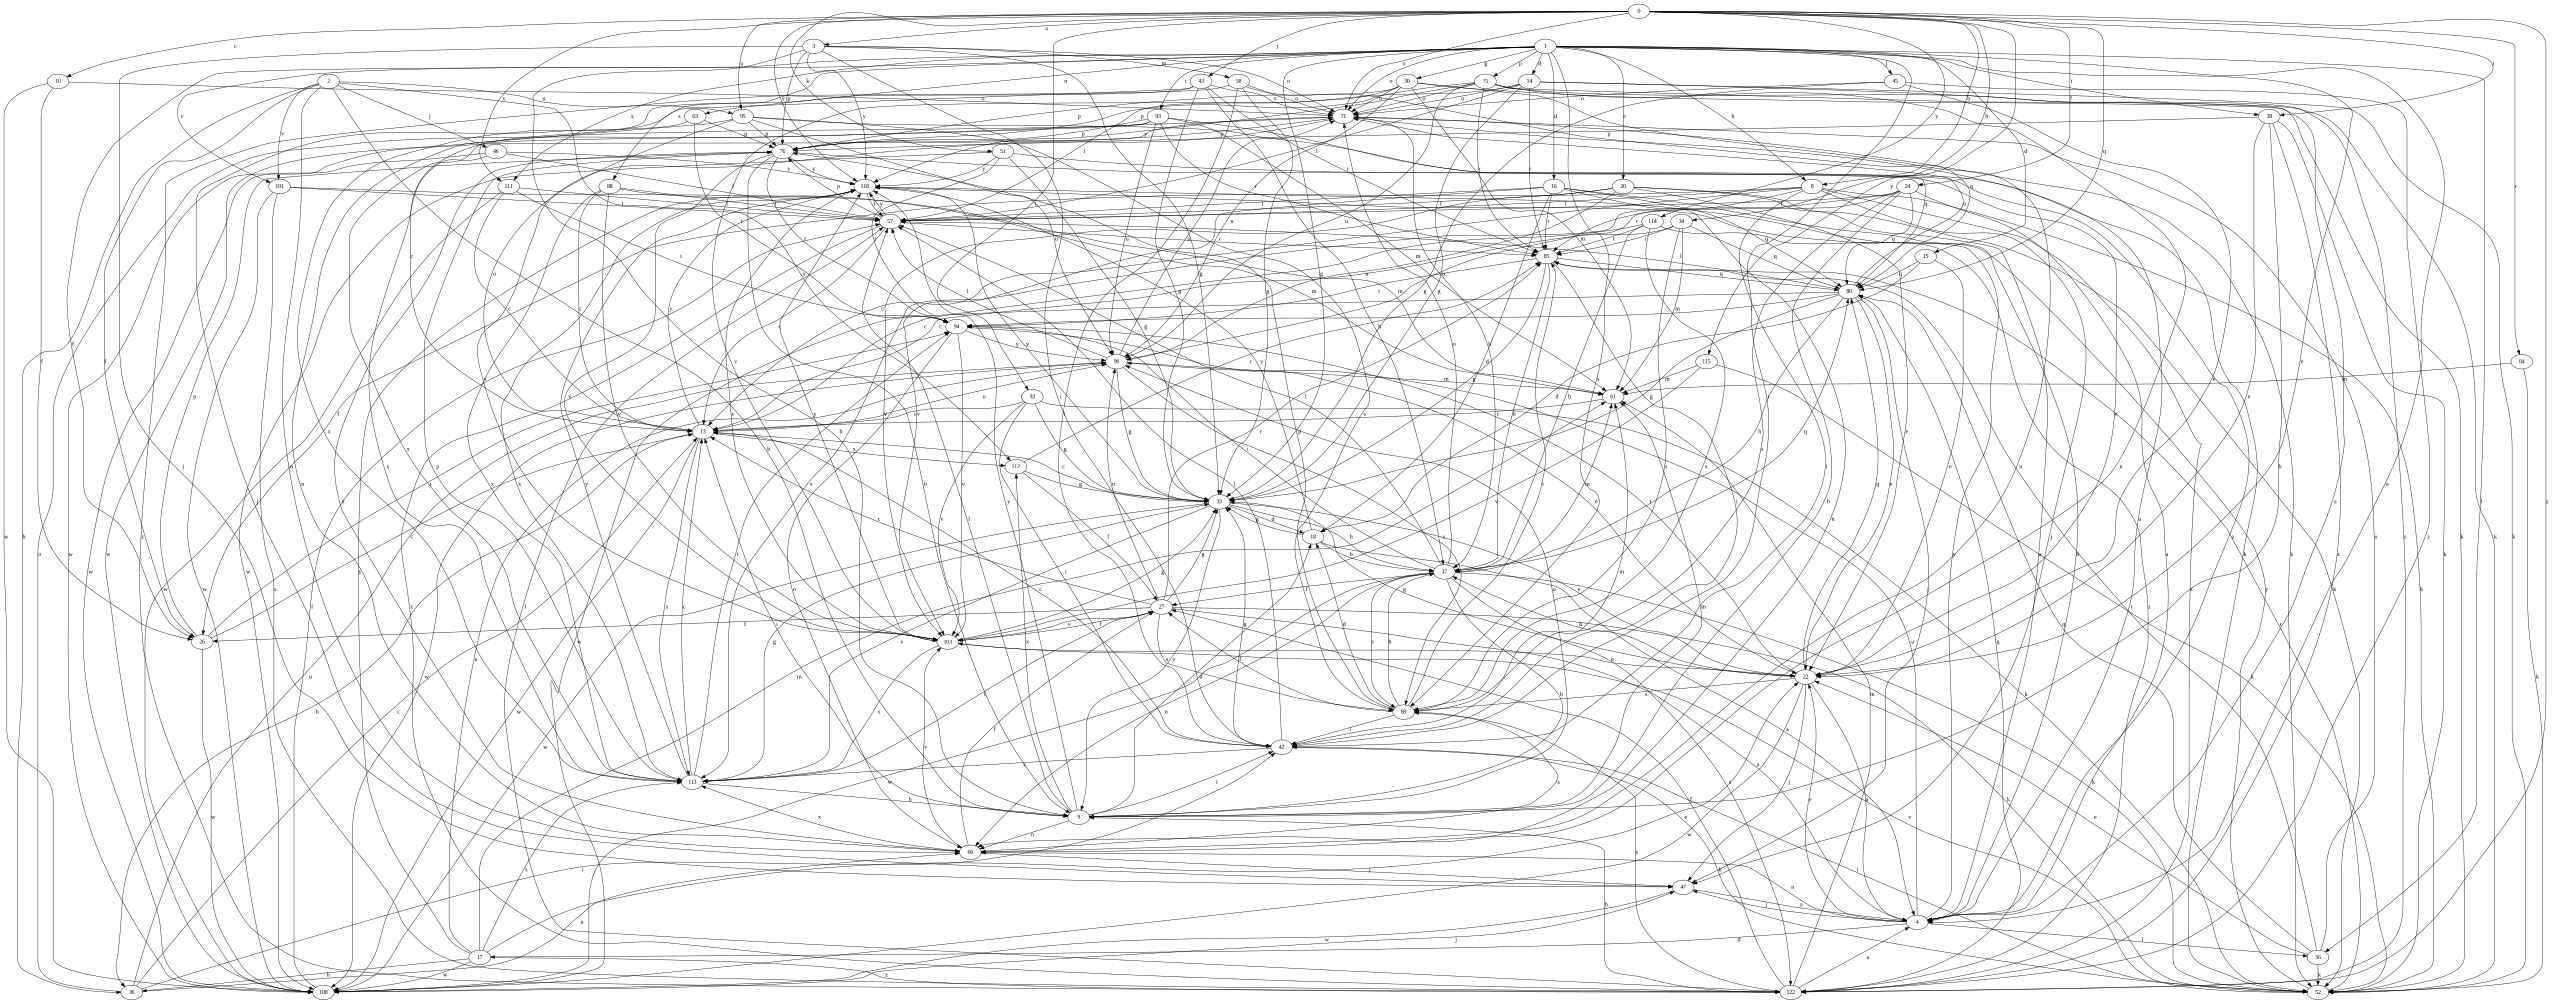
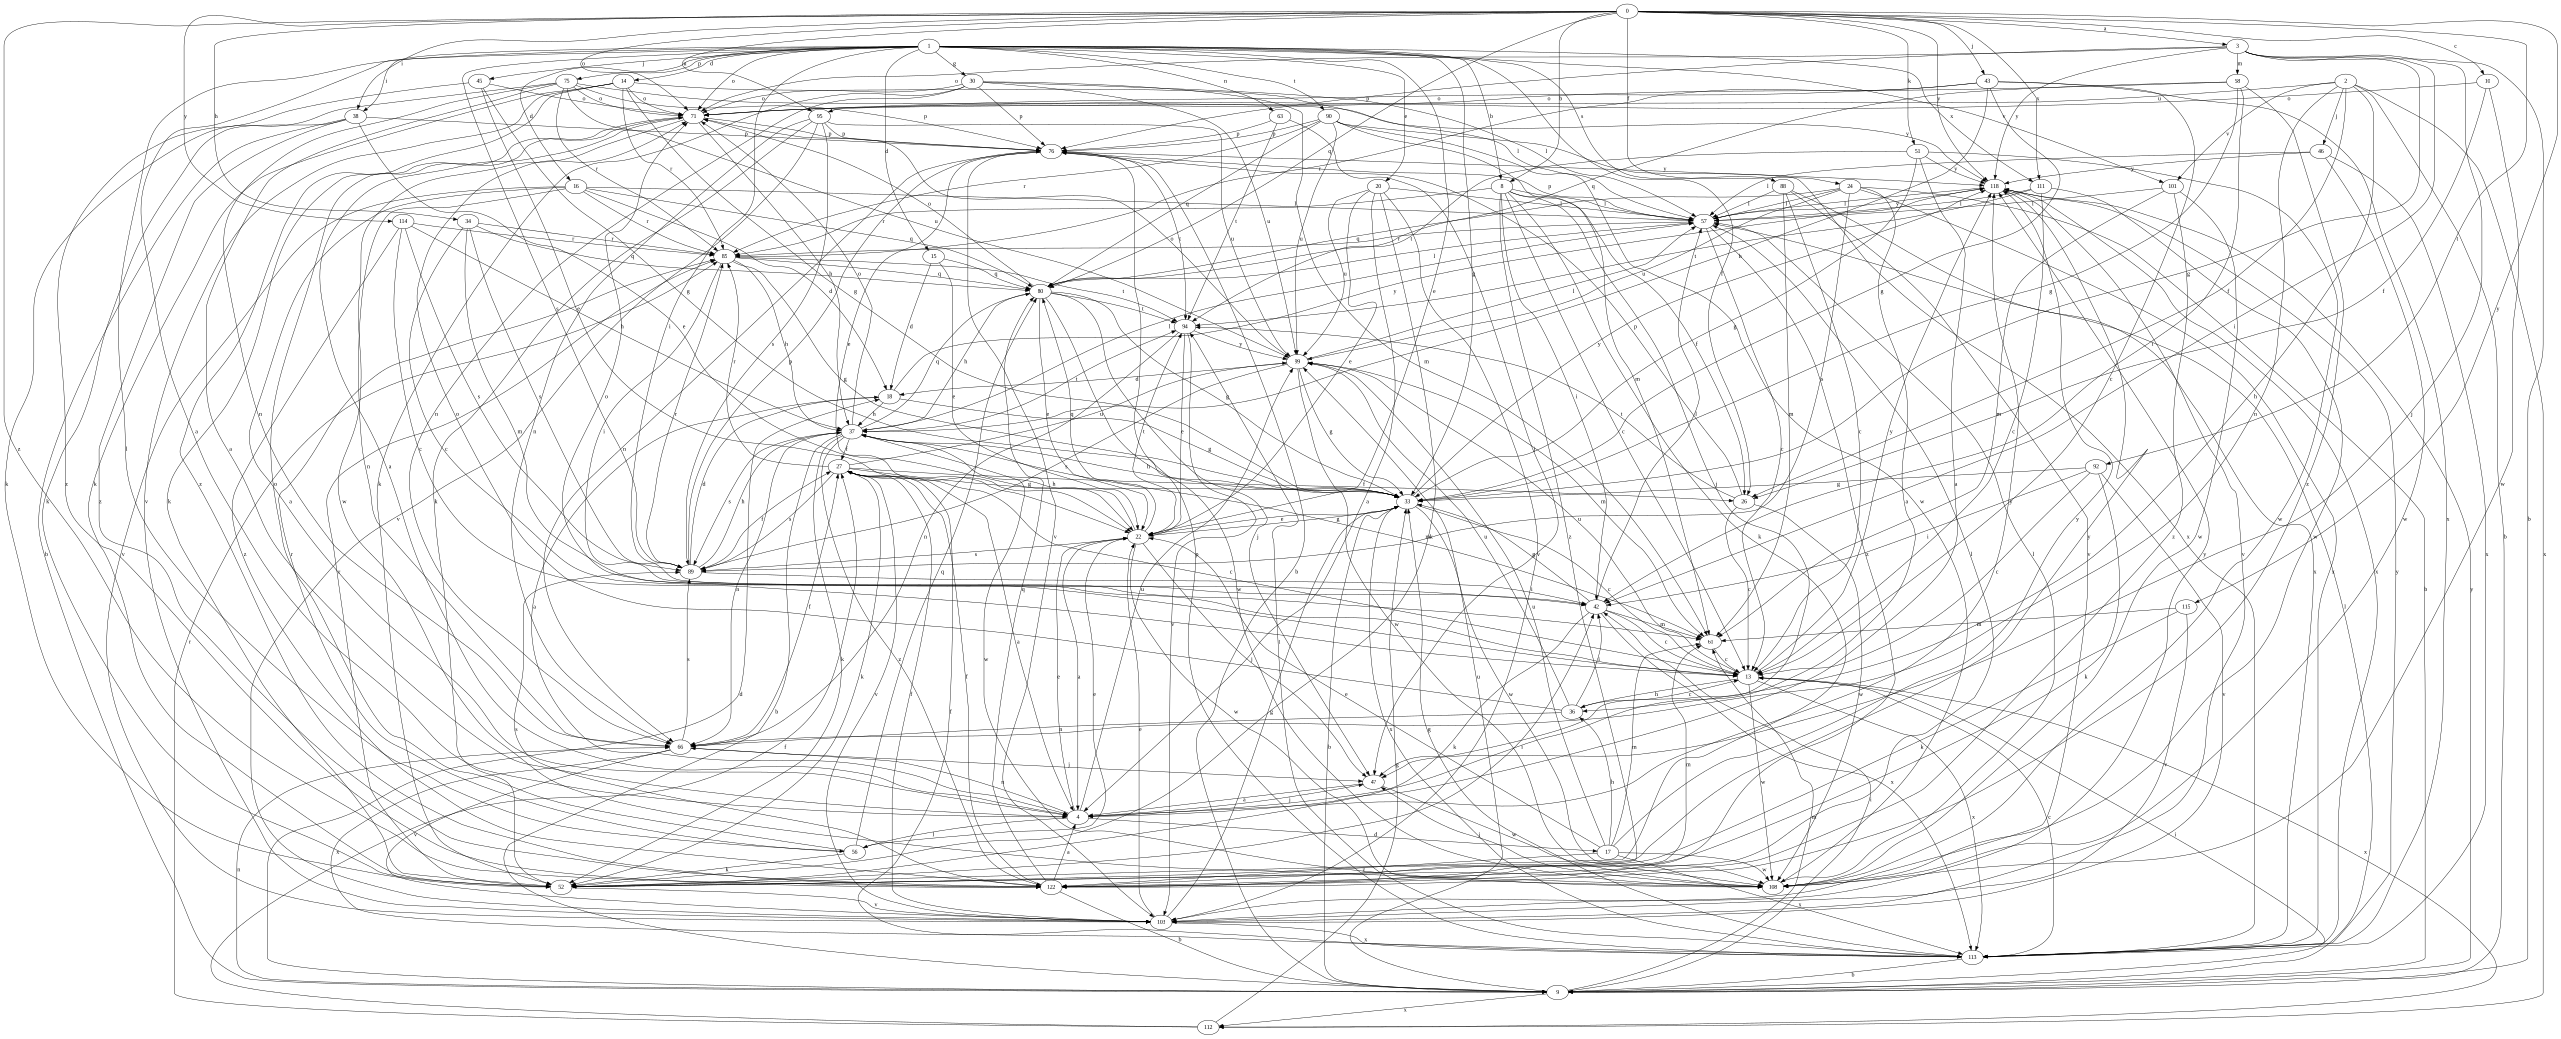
node "93": label "93" -> "90"
node "84": removed
edge "33" -> "18": now "99" -> "18"
edge "16" -> "4": label "b" -> "a"
edge "33" -> "9": label "y" -> "b"
